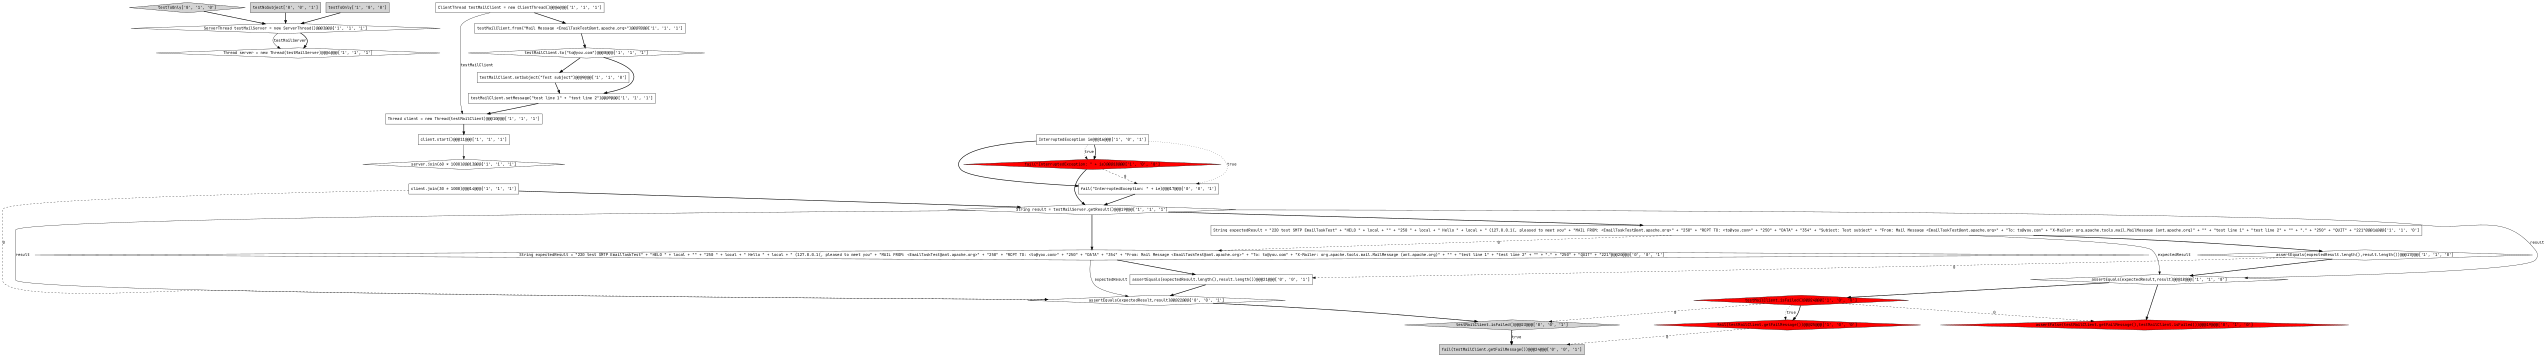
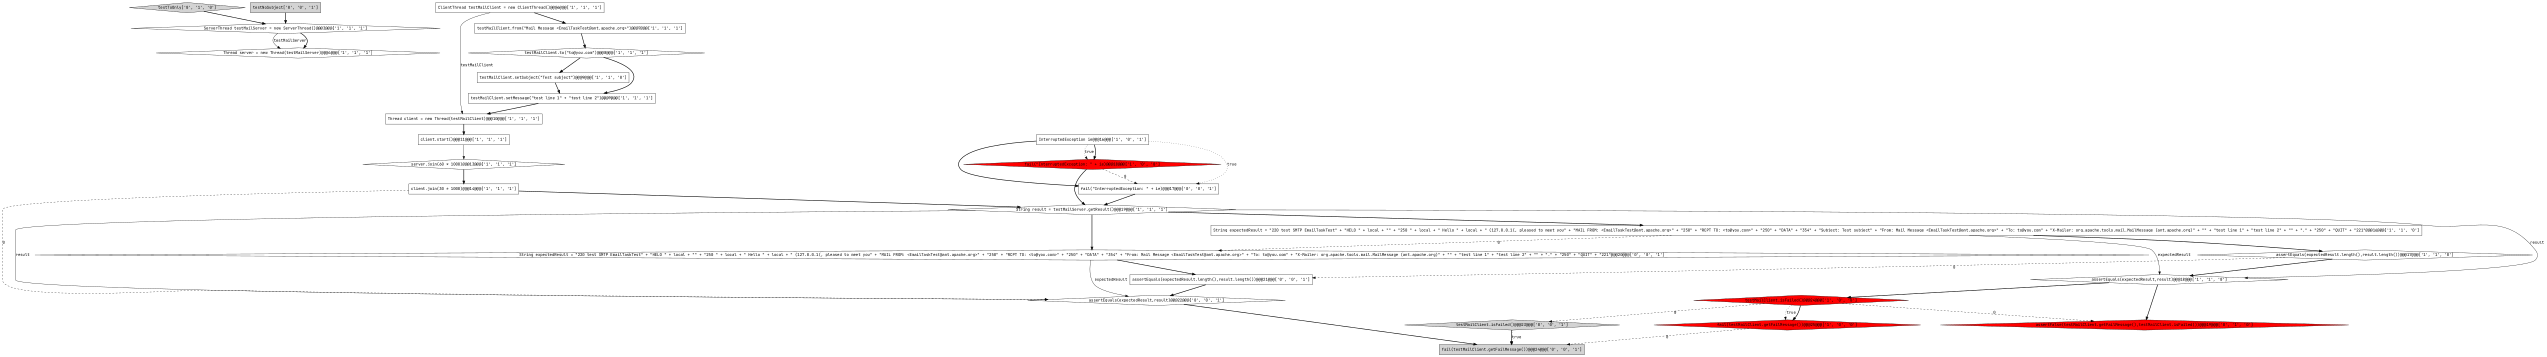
node "testToOnly['1', '0', '0']": removed
edge "server.join(60 * 1000)@@@13@@@['1', '1', '1']" -> "client.join(30 * 1000)@@@14@@@['1', '1', '1']": added
edge "assertEquals(expectedResult,result)@@@22@@@['0', '0', '1']" -> "testMailClient.isFailed()@@@23@@@['0', '0', '1']": now "assertEquals(expectedResult,result)@@@22@@@['0', '0', '1']" -> "fail(testMailClient.getFailMessage())@@@24@@@['0', '0', '1']"
